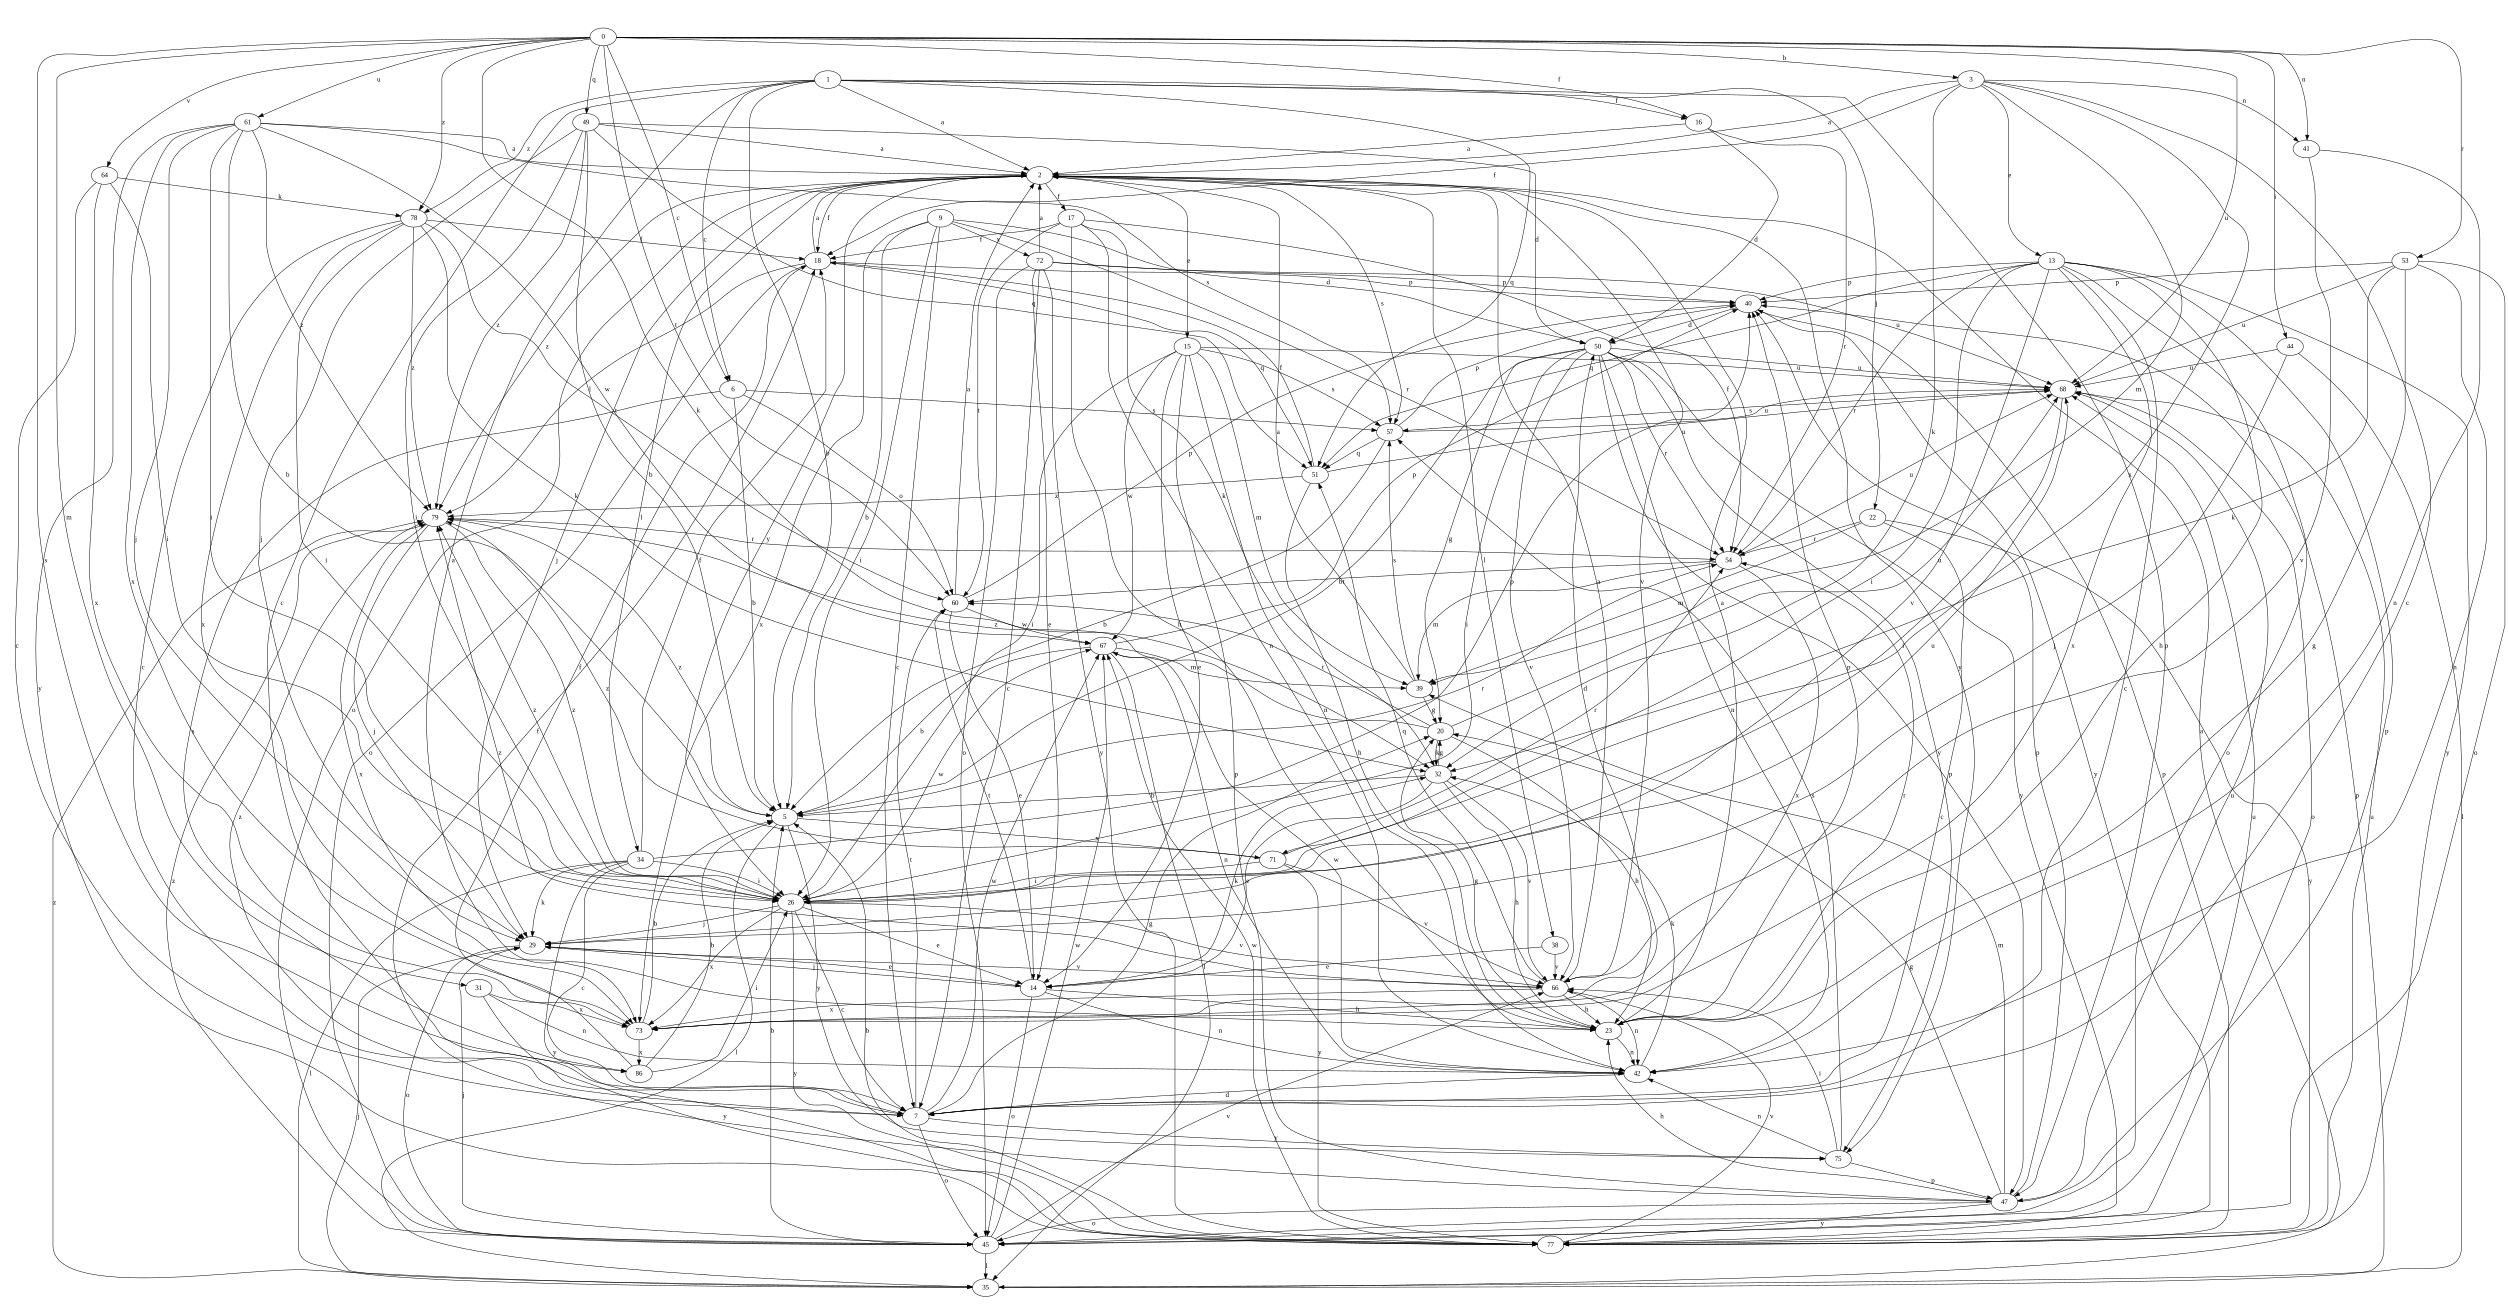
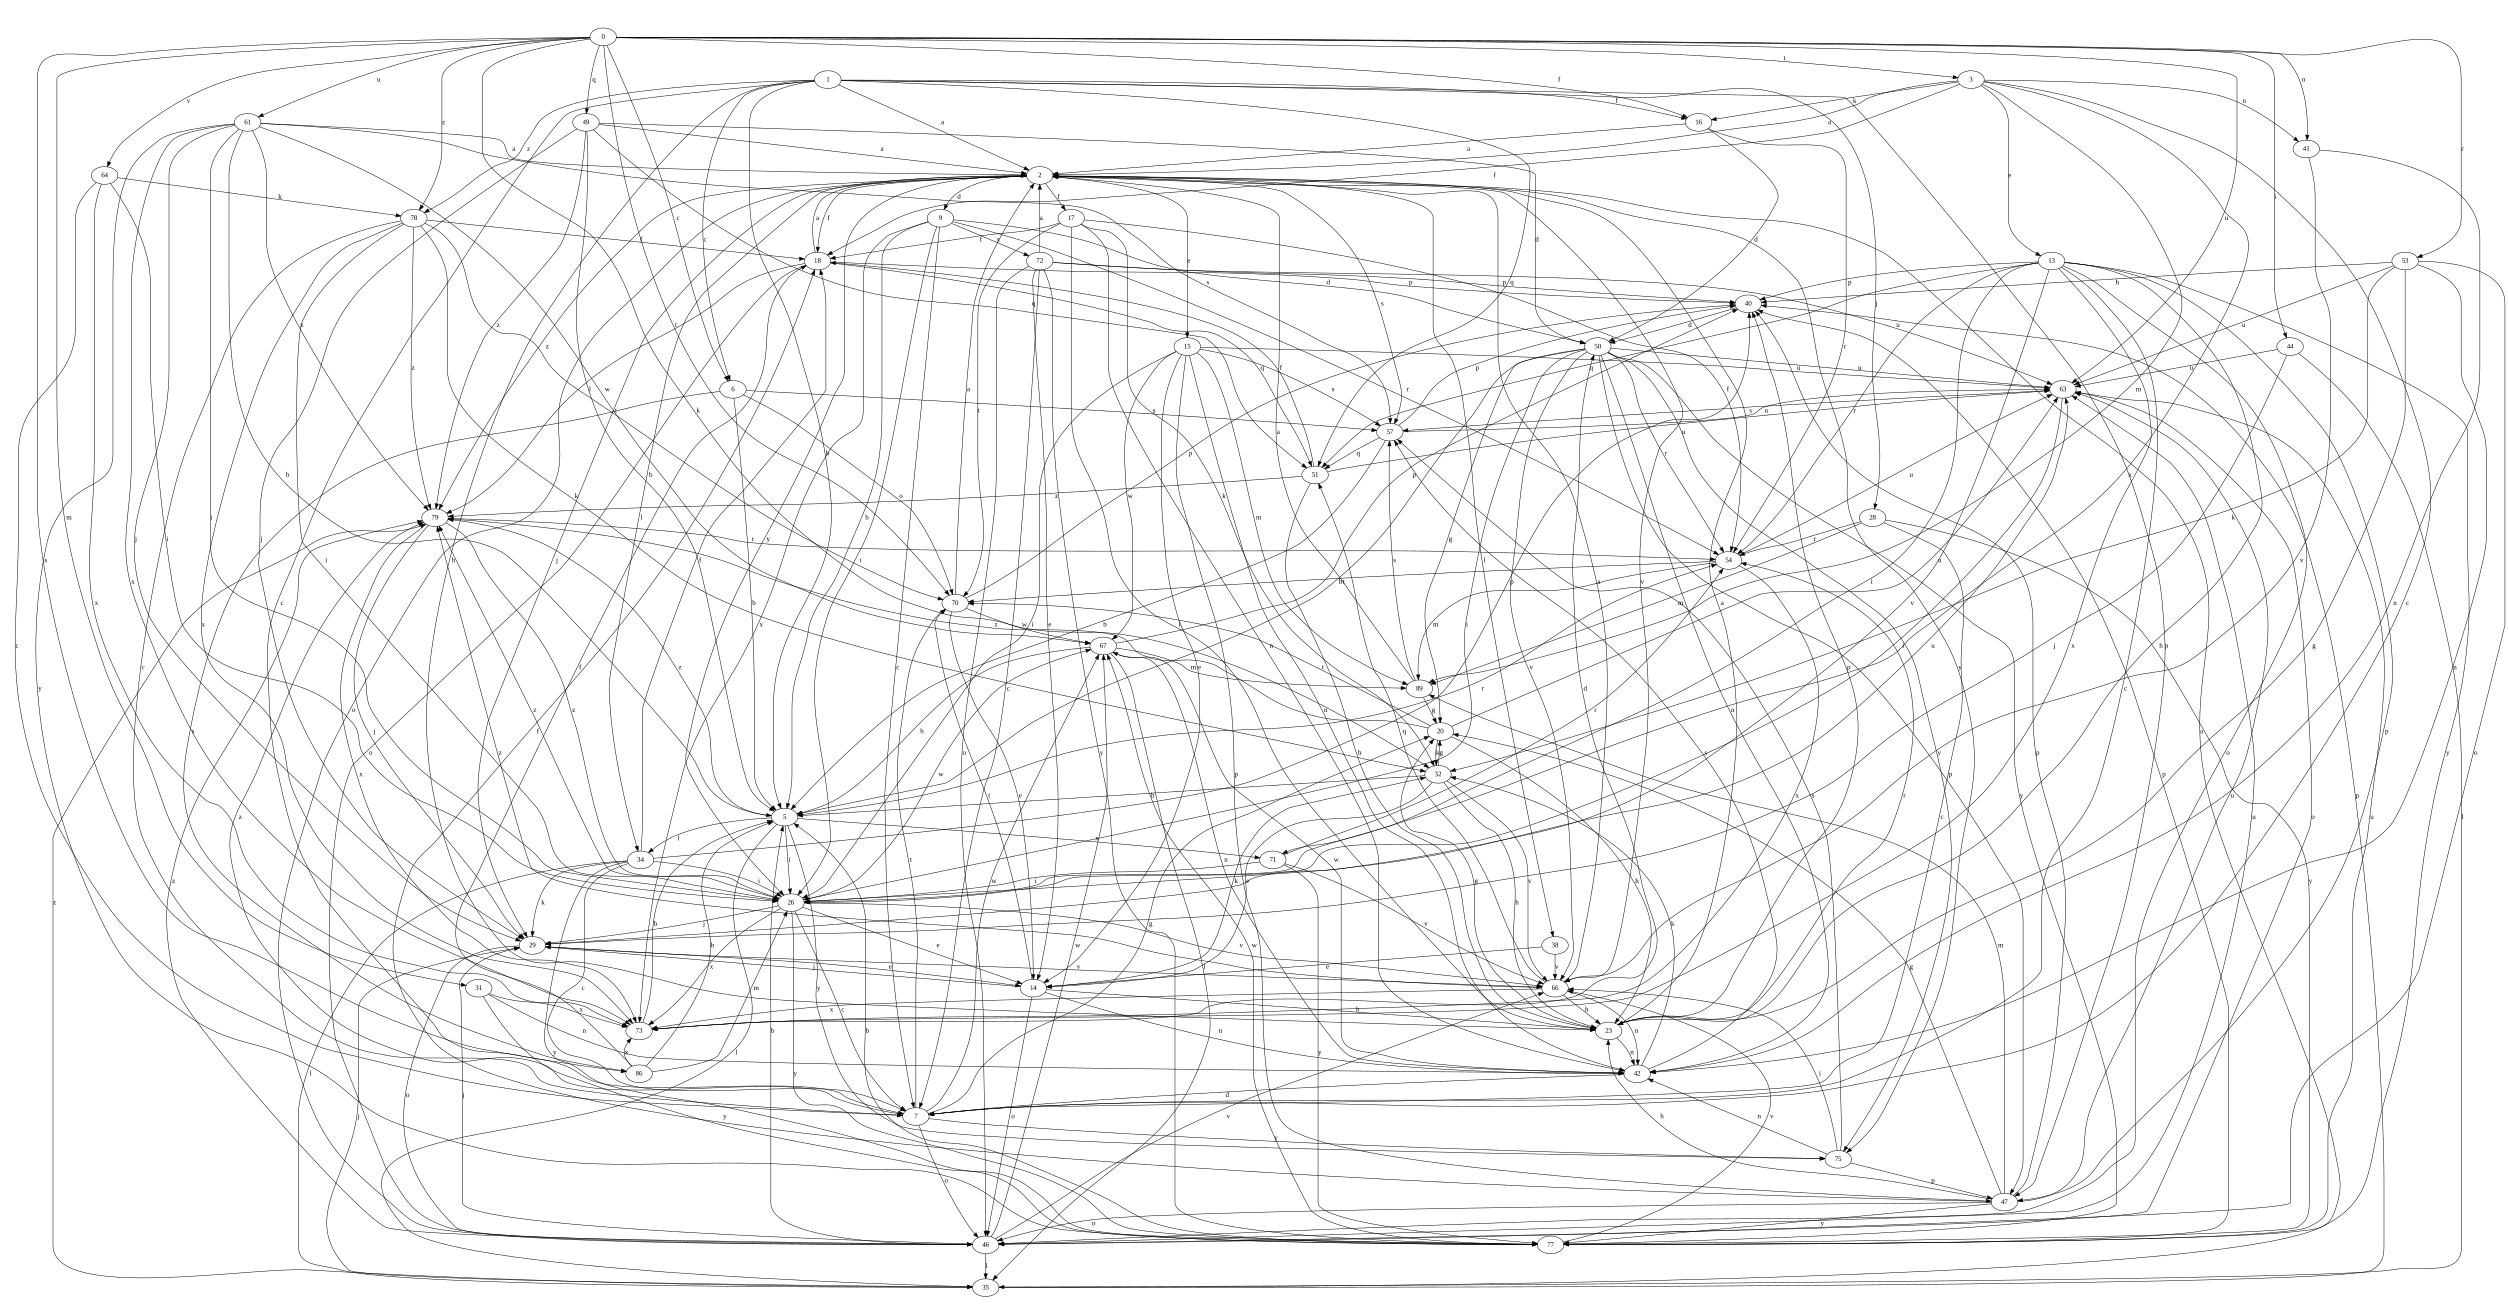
edge "0" -> "3": label "b" -> "t"
edge "2" -> "9": added, label "d"
edge "53" -> "40": label "p" -> "h"
node "68": label "68" -> "63"
node "22": label "22" -> "28"
edge "3" -> "32": now "3" -> "16"
edge "1" -> "23": label "a" -> "h"
edge "49" -> "26": now "5" -> "26"
node "60": label "60" -> "70"
edge "17" -> "23": label "h" -> "l"
node "39": label "39" -> "89"
edge "42" -> "57": added, label "s"
edge "5" -> "34": added, label "l"
edge "71" -> "79": removed, label "z"
edge "86" -> "26": label "i" -> "m"
edge "40" -> "77": removed, label "y"
edge "73" -> "86": reversed
node "45": label "45" -> "46"
